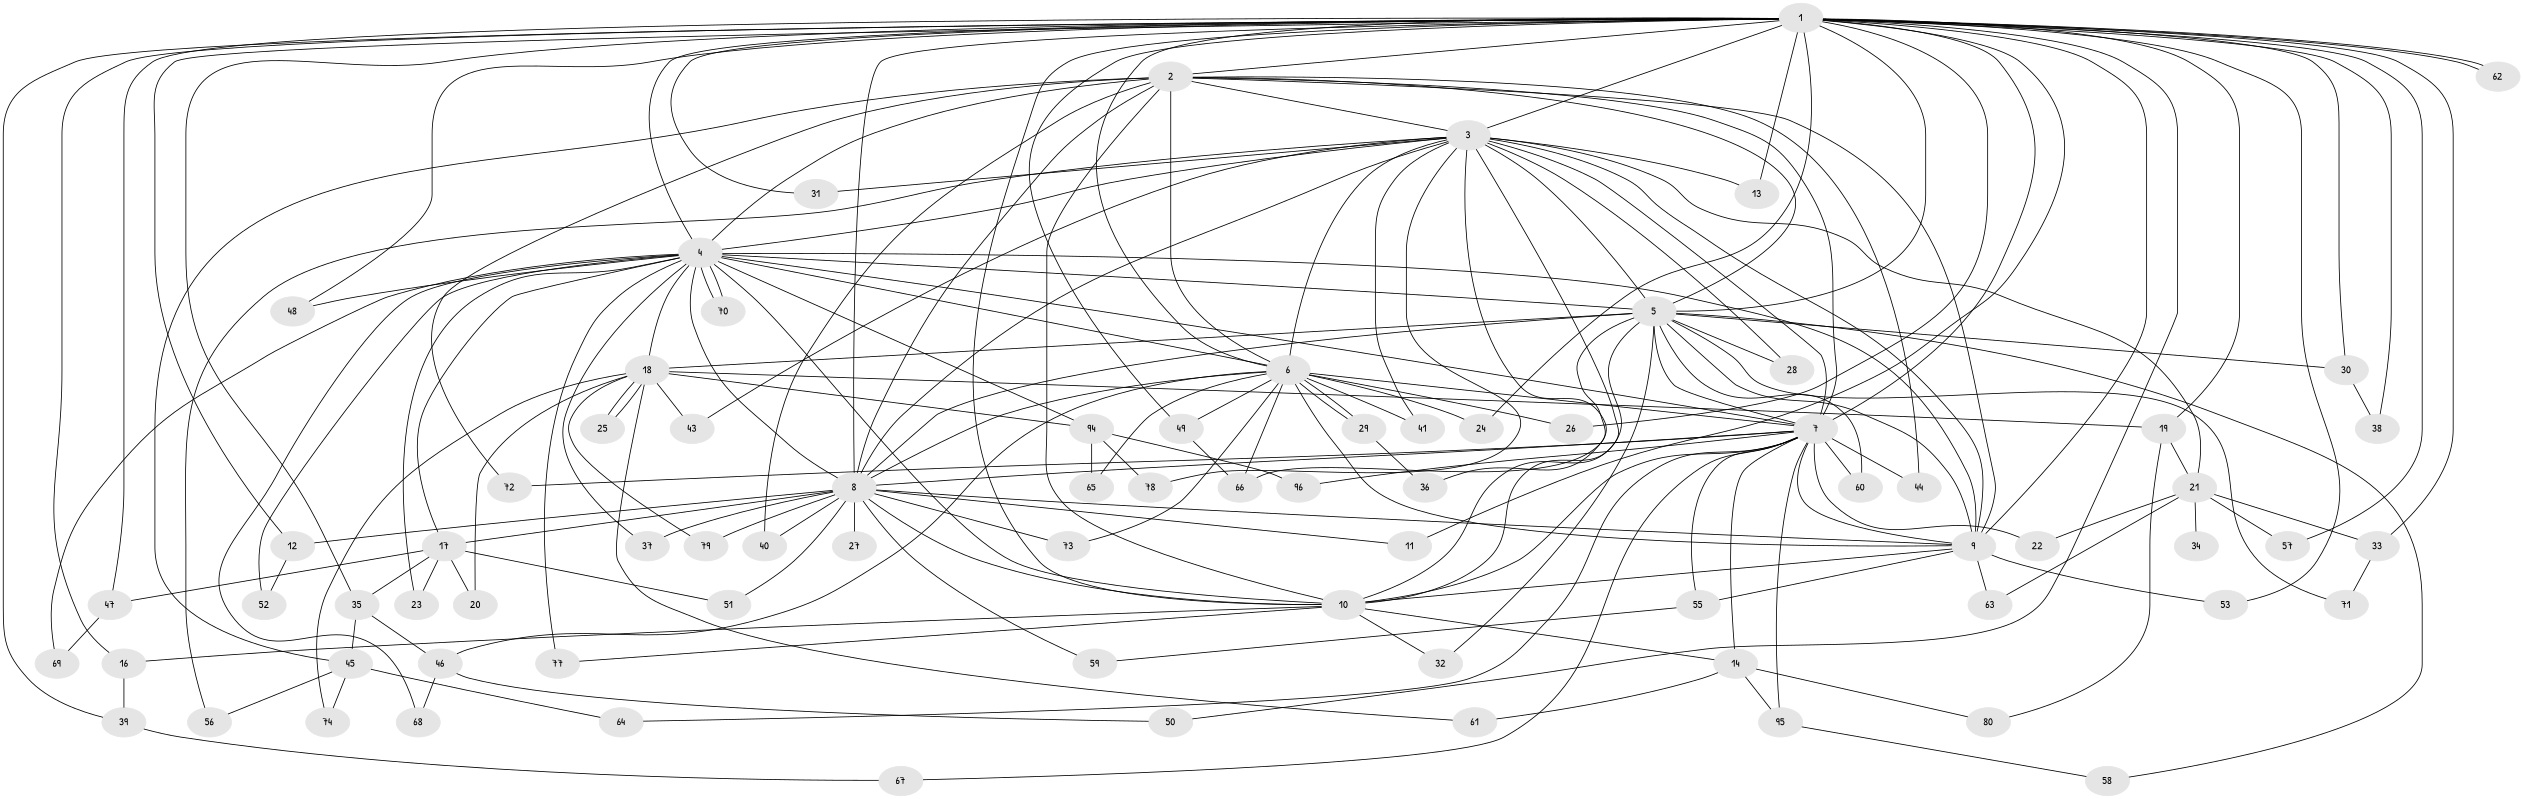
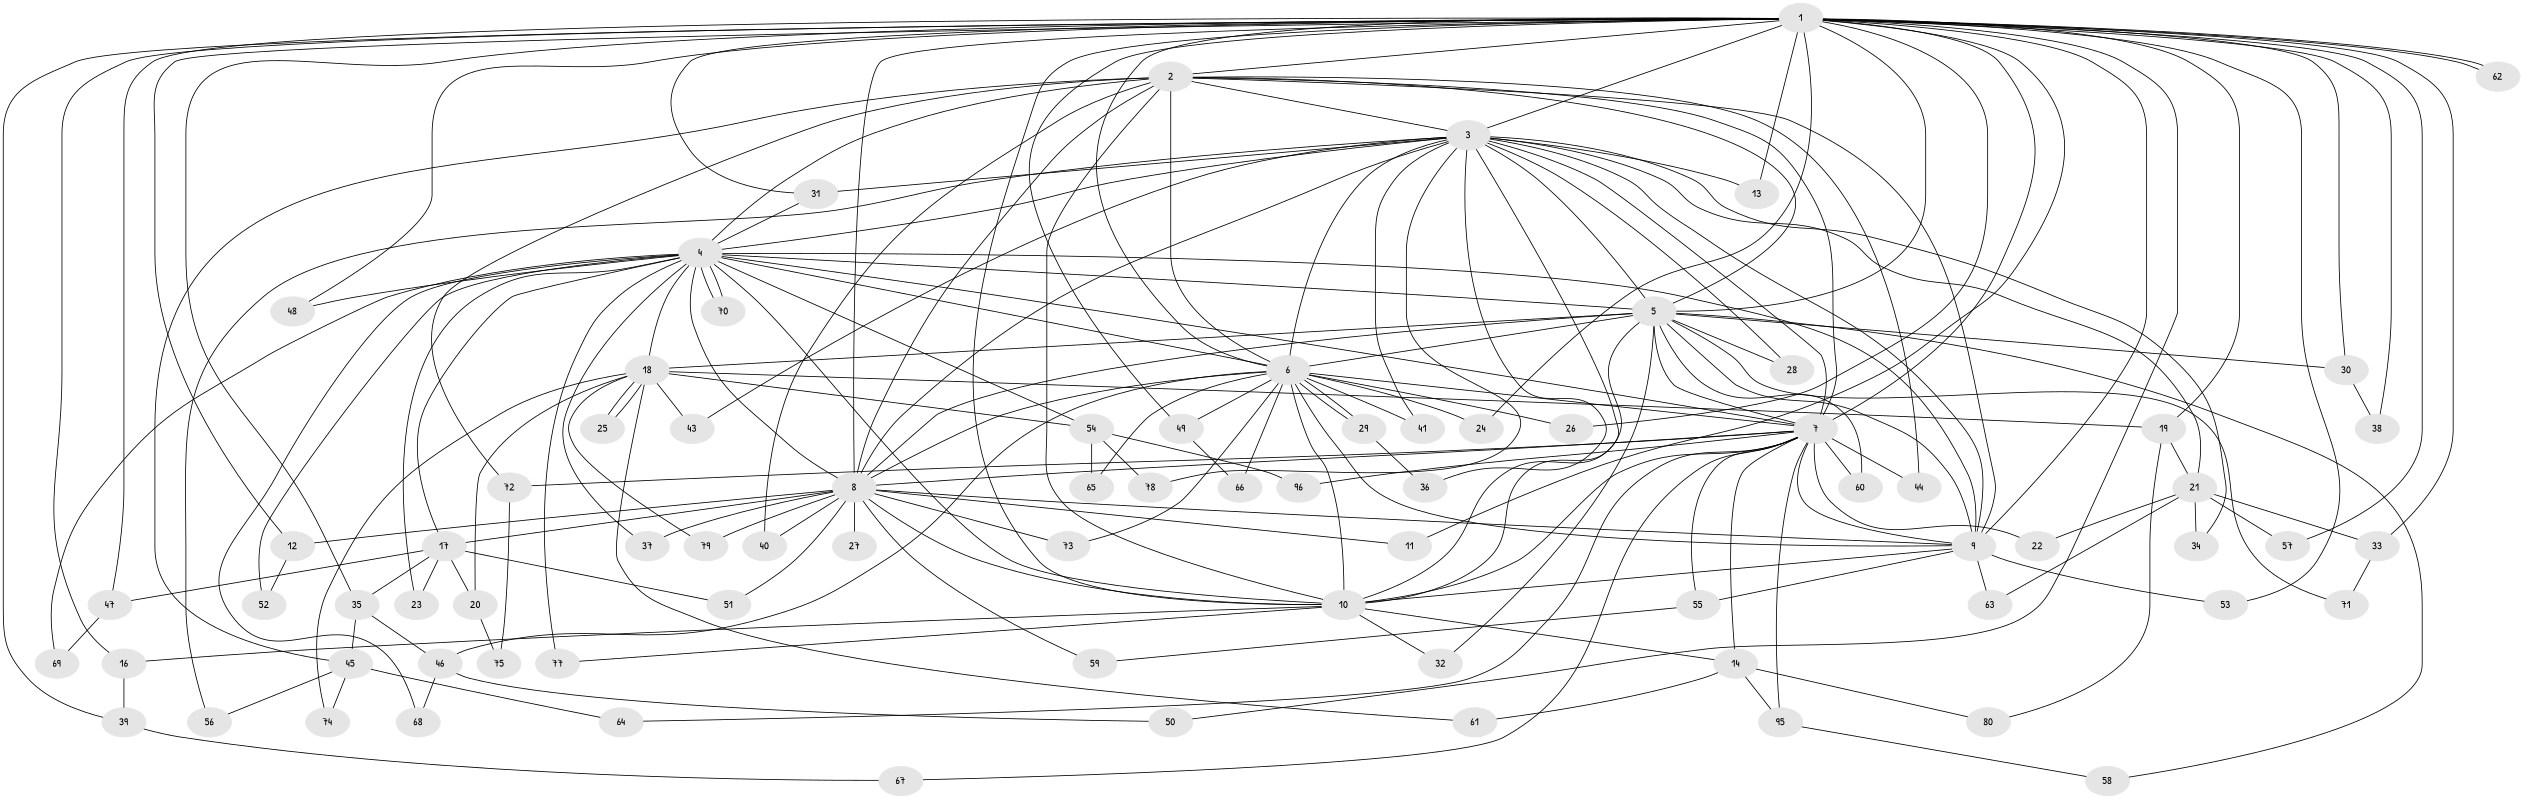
edge "1" -- "4": now "31" -- "4"
edge "3" -- "34": added
node "94": label "94" -> "54"
edge "5" -- "66": now "5" -- "6"
edge "6" -- "10": added
node "75": added
